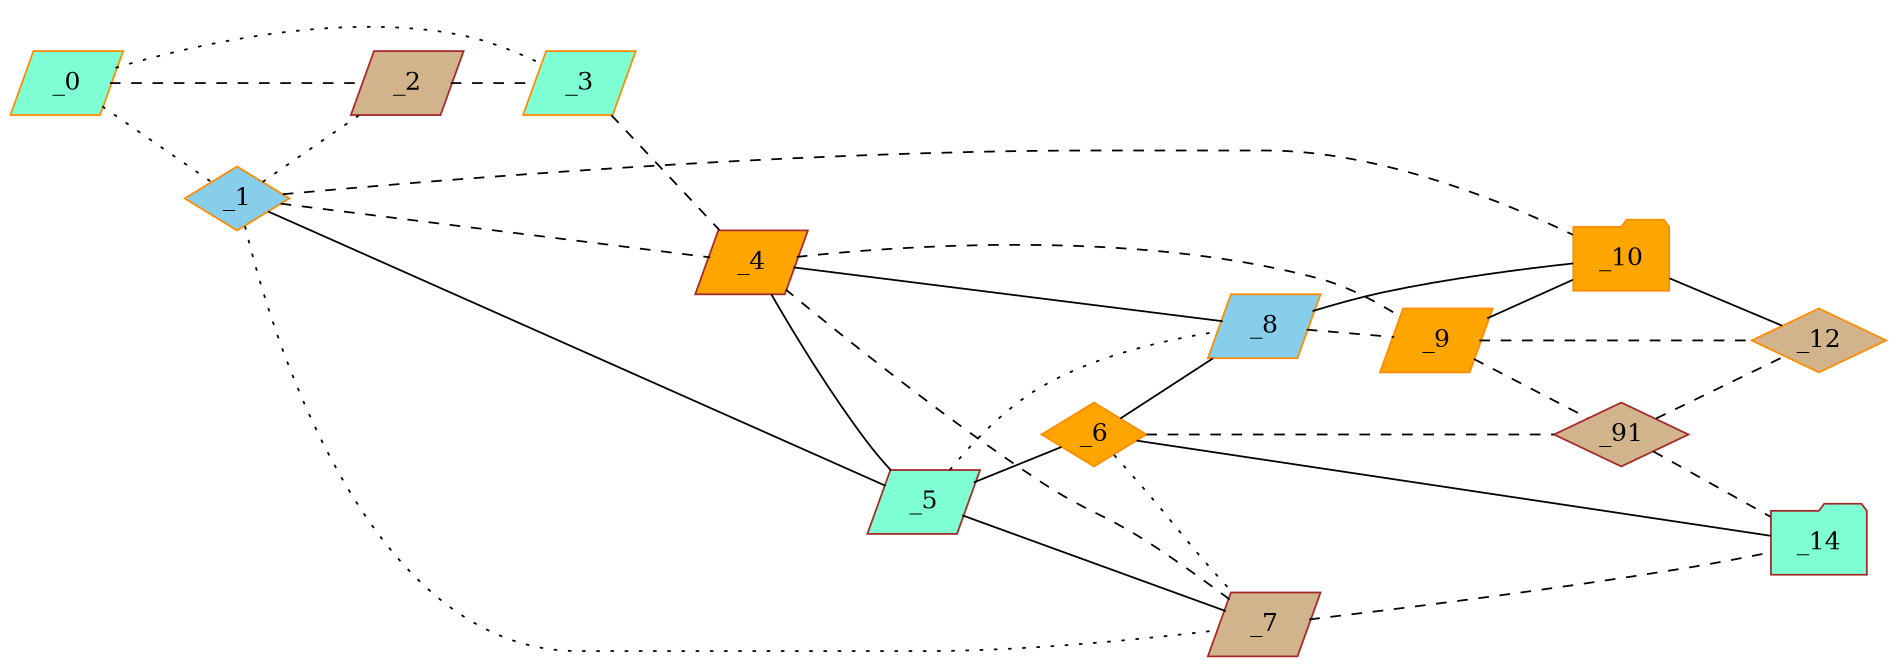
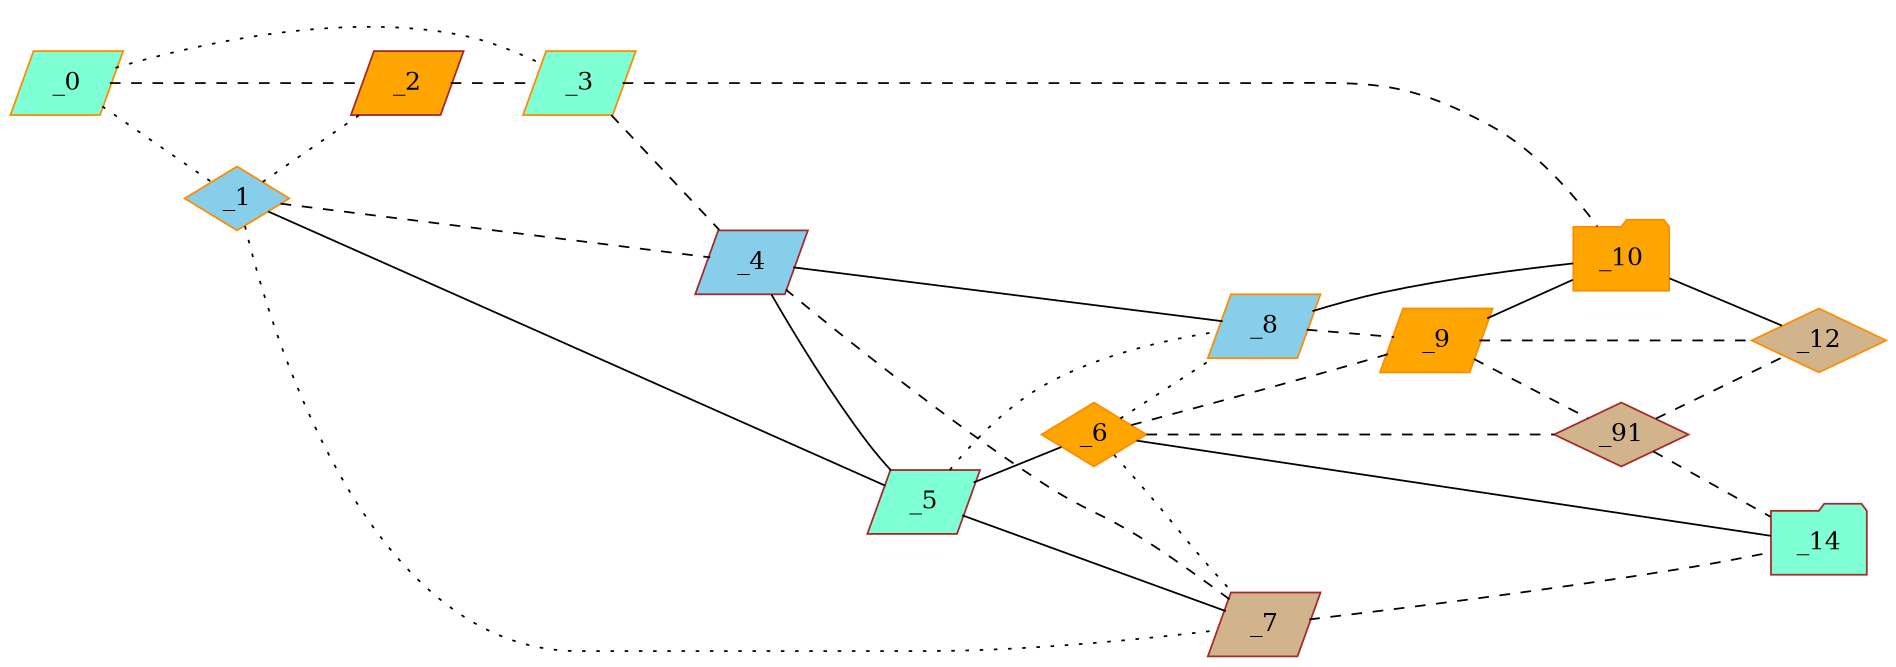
node "_2": fillcolor tan -> orange
edge "_1" -- "_10": now "_3" -- "_10"
edge "_4" -- "_9": now "_6" -- "_9"
node "_4": fillcolor orange -> skyblue
edge "_8" -- "_6": style solid -> dotted
